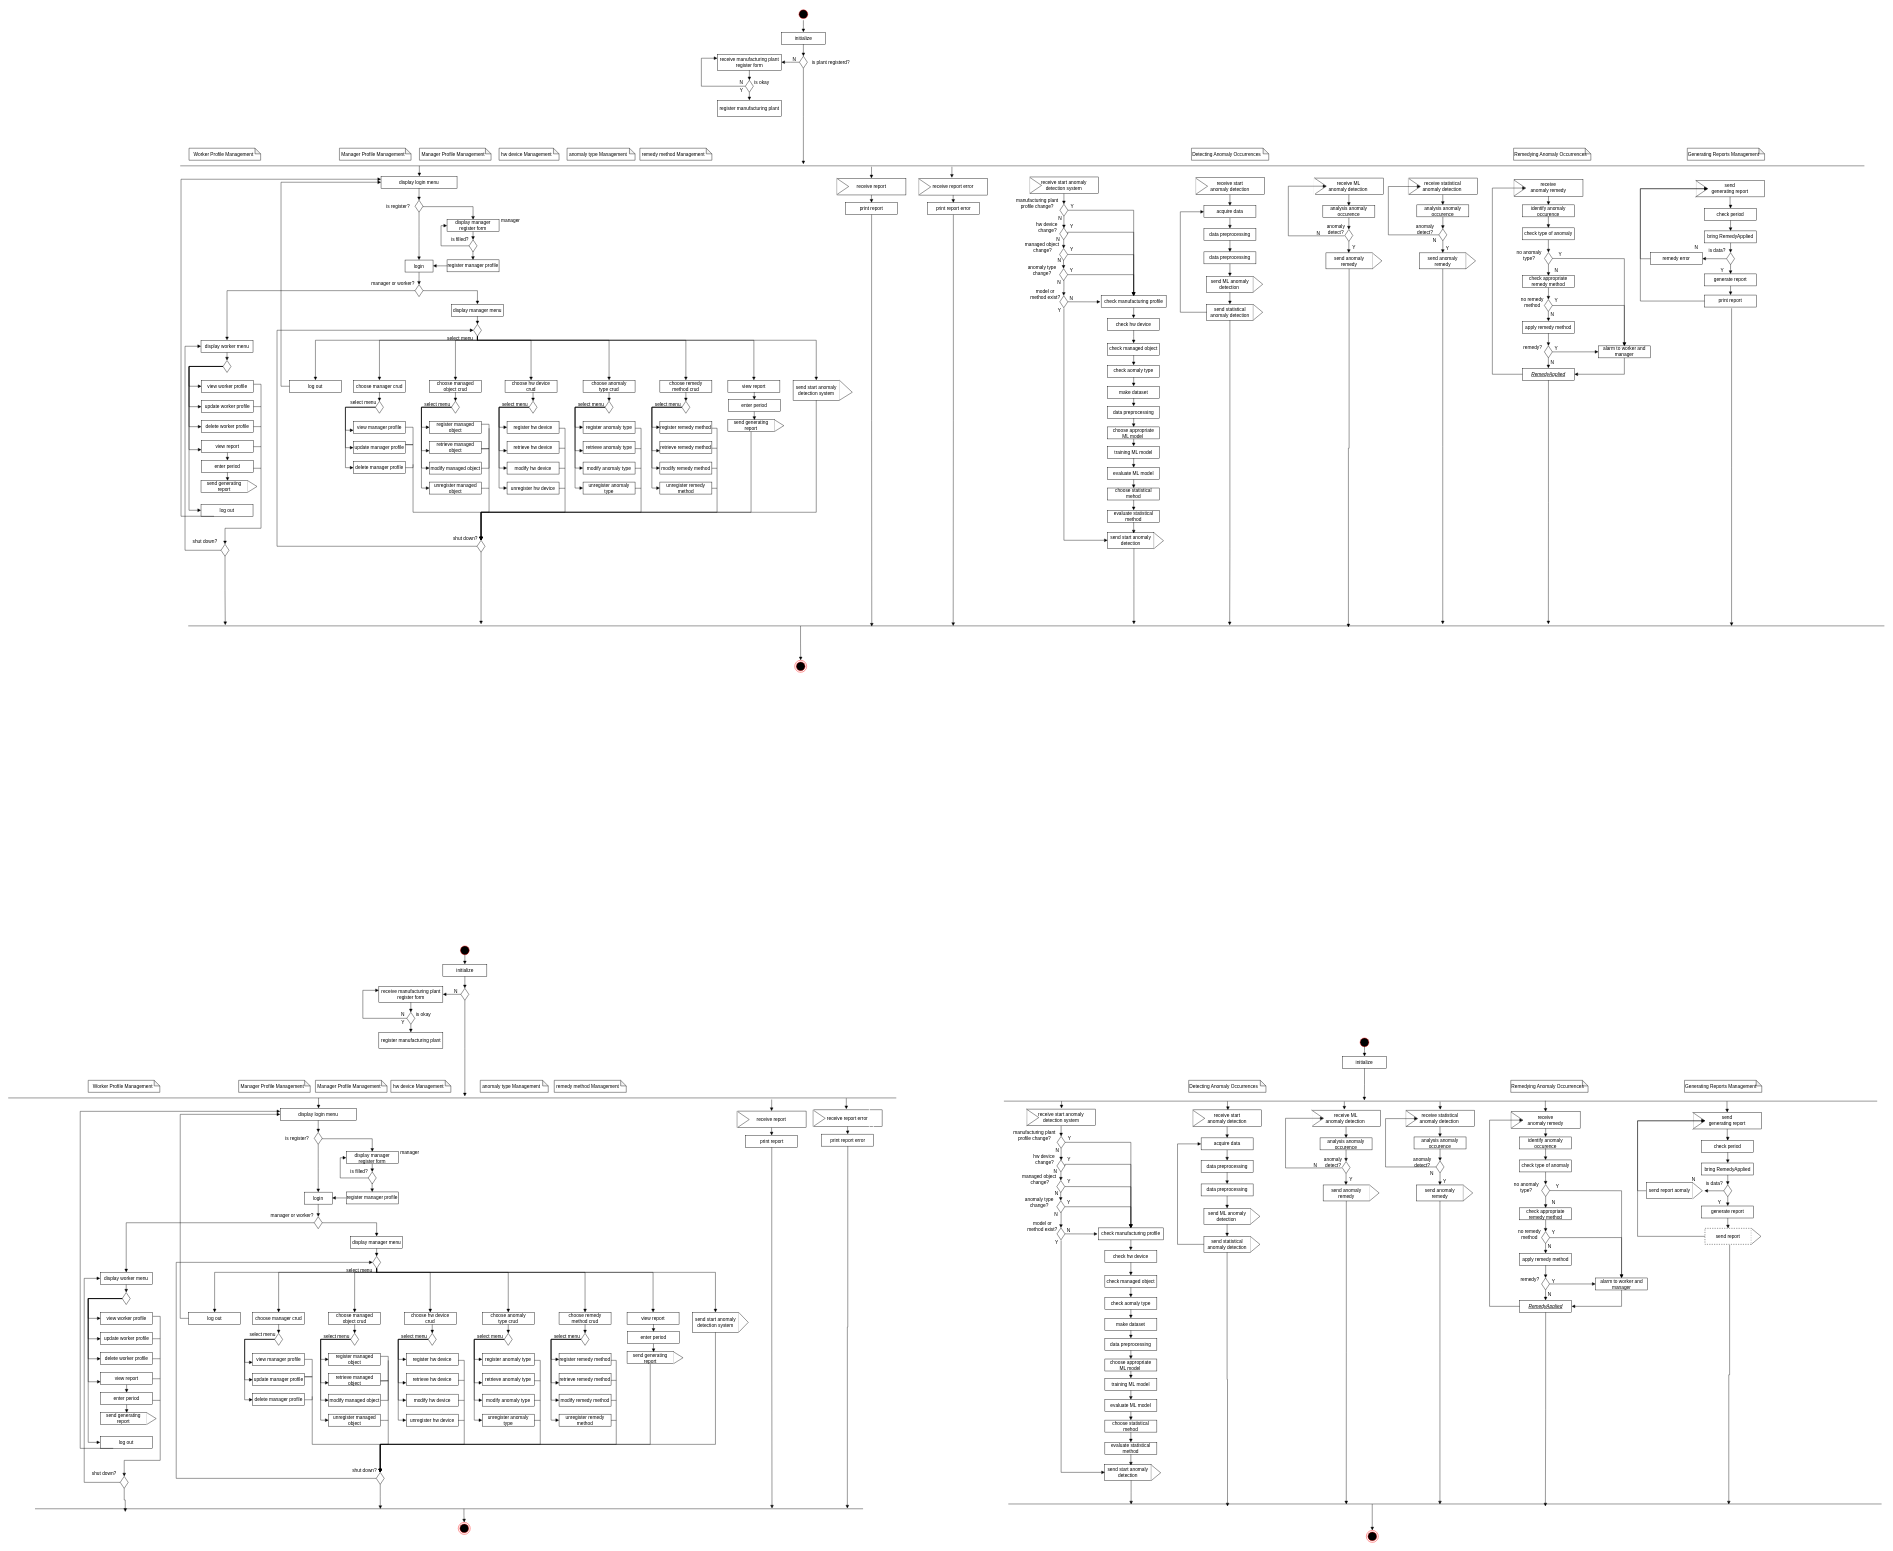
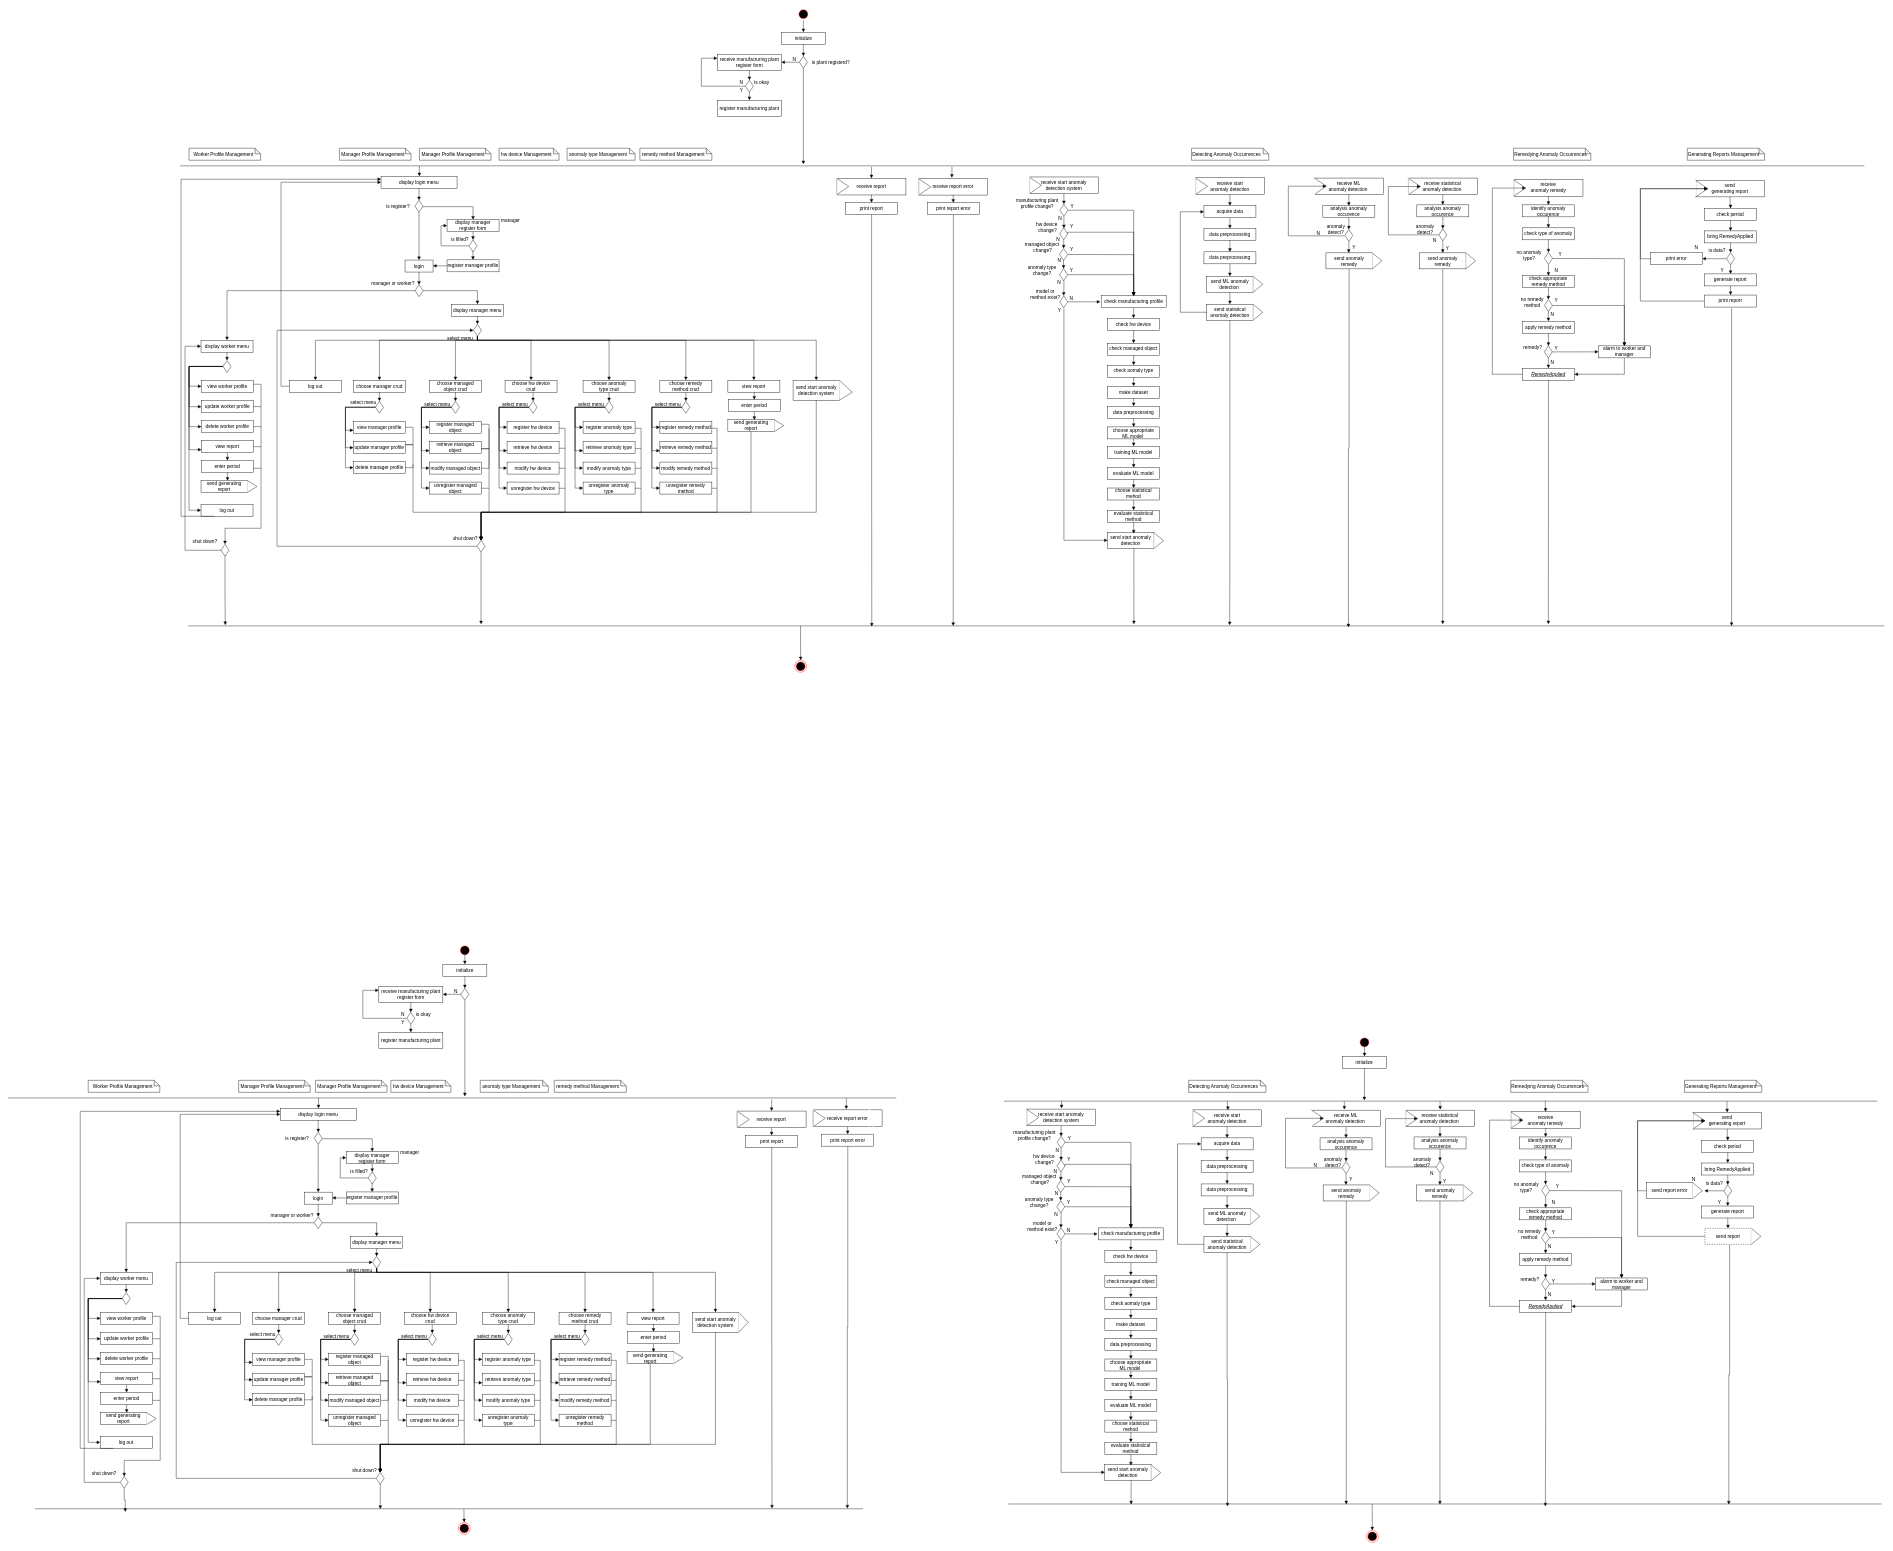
node "remedy error": label "remedy error" -> "print error"
node "send report aomaly": label "send report aomaly" -> "send report error"
